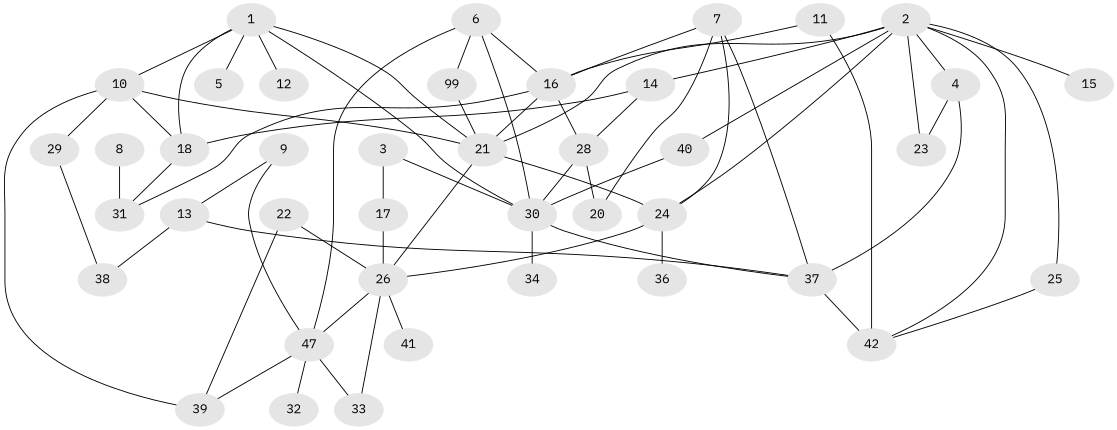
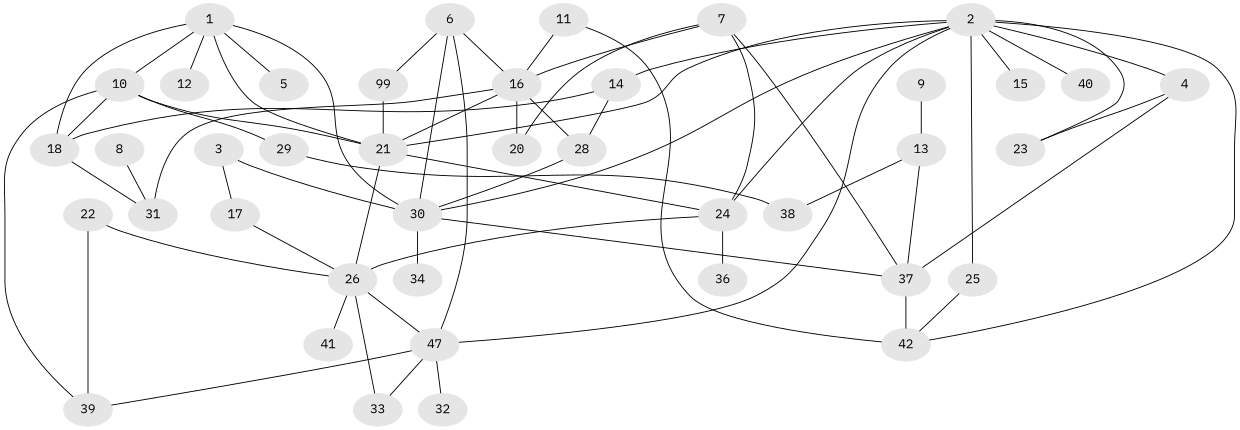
edge "28" -- "20": now "16" -- "20"
edge "40" -- "30": now "2" -- "30"
edge "9" -- "47": now "2" -- "47"
